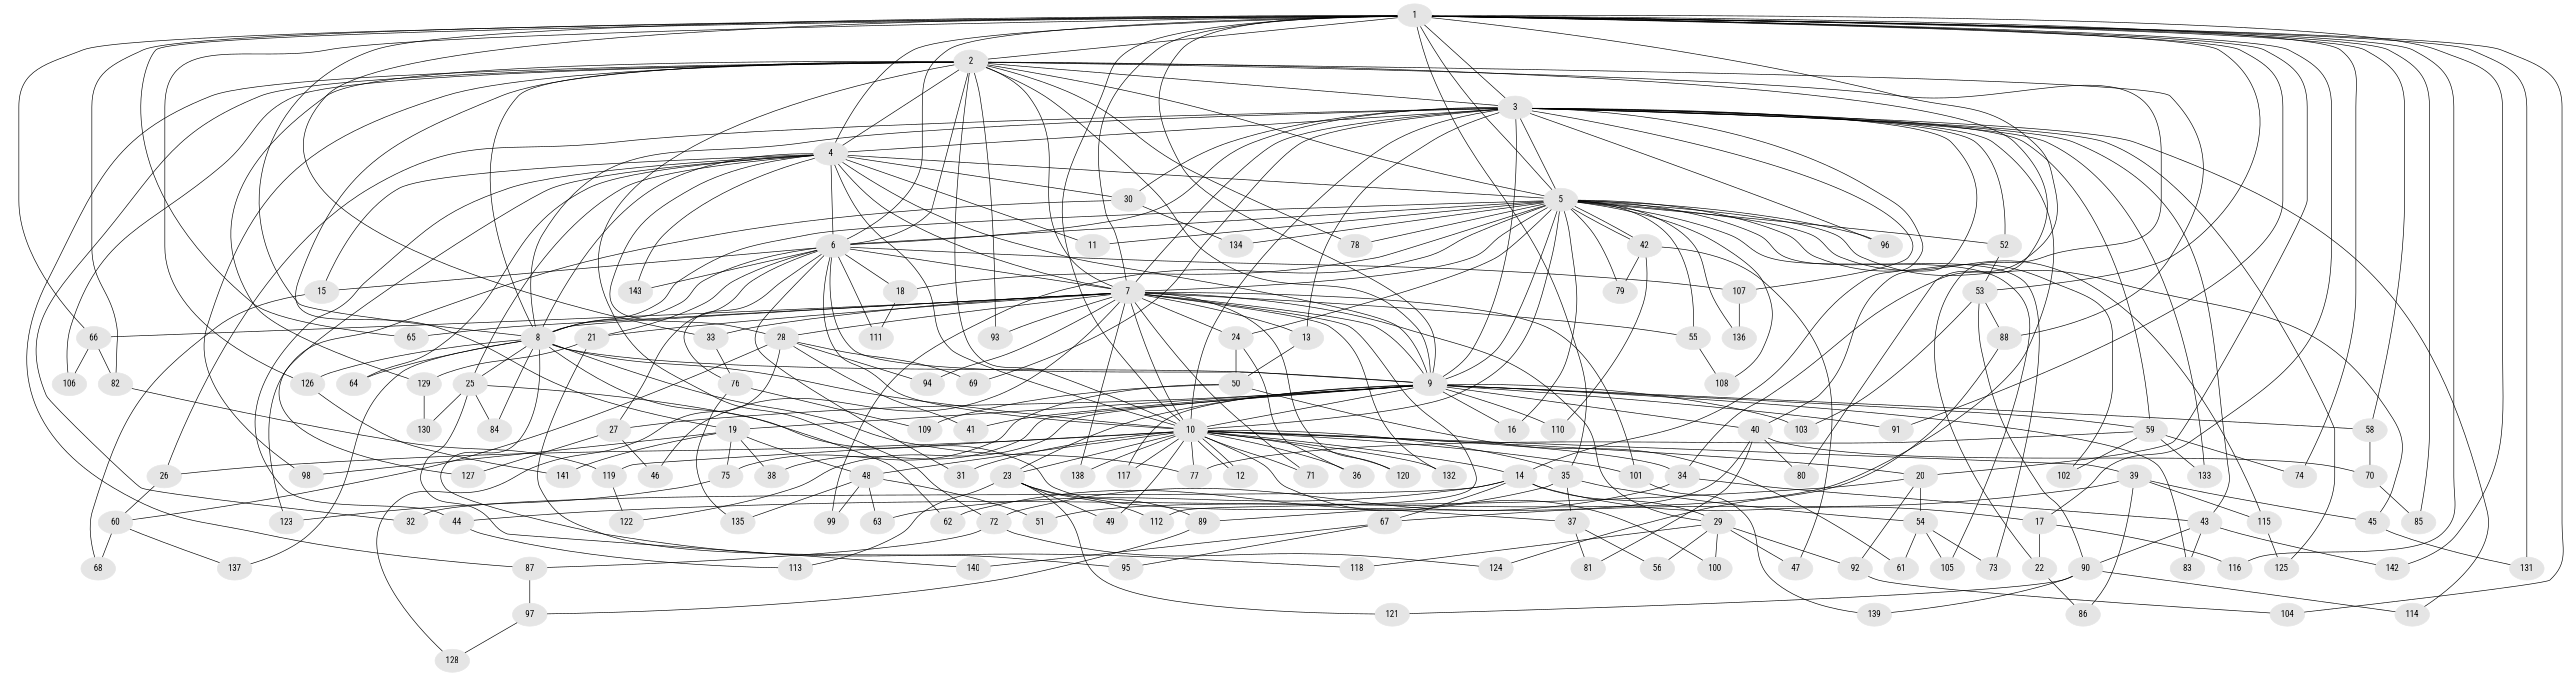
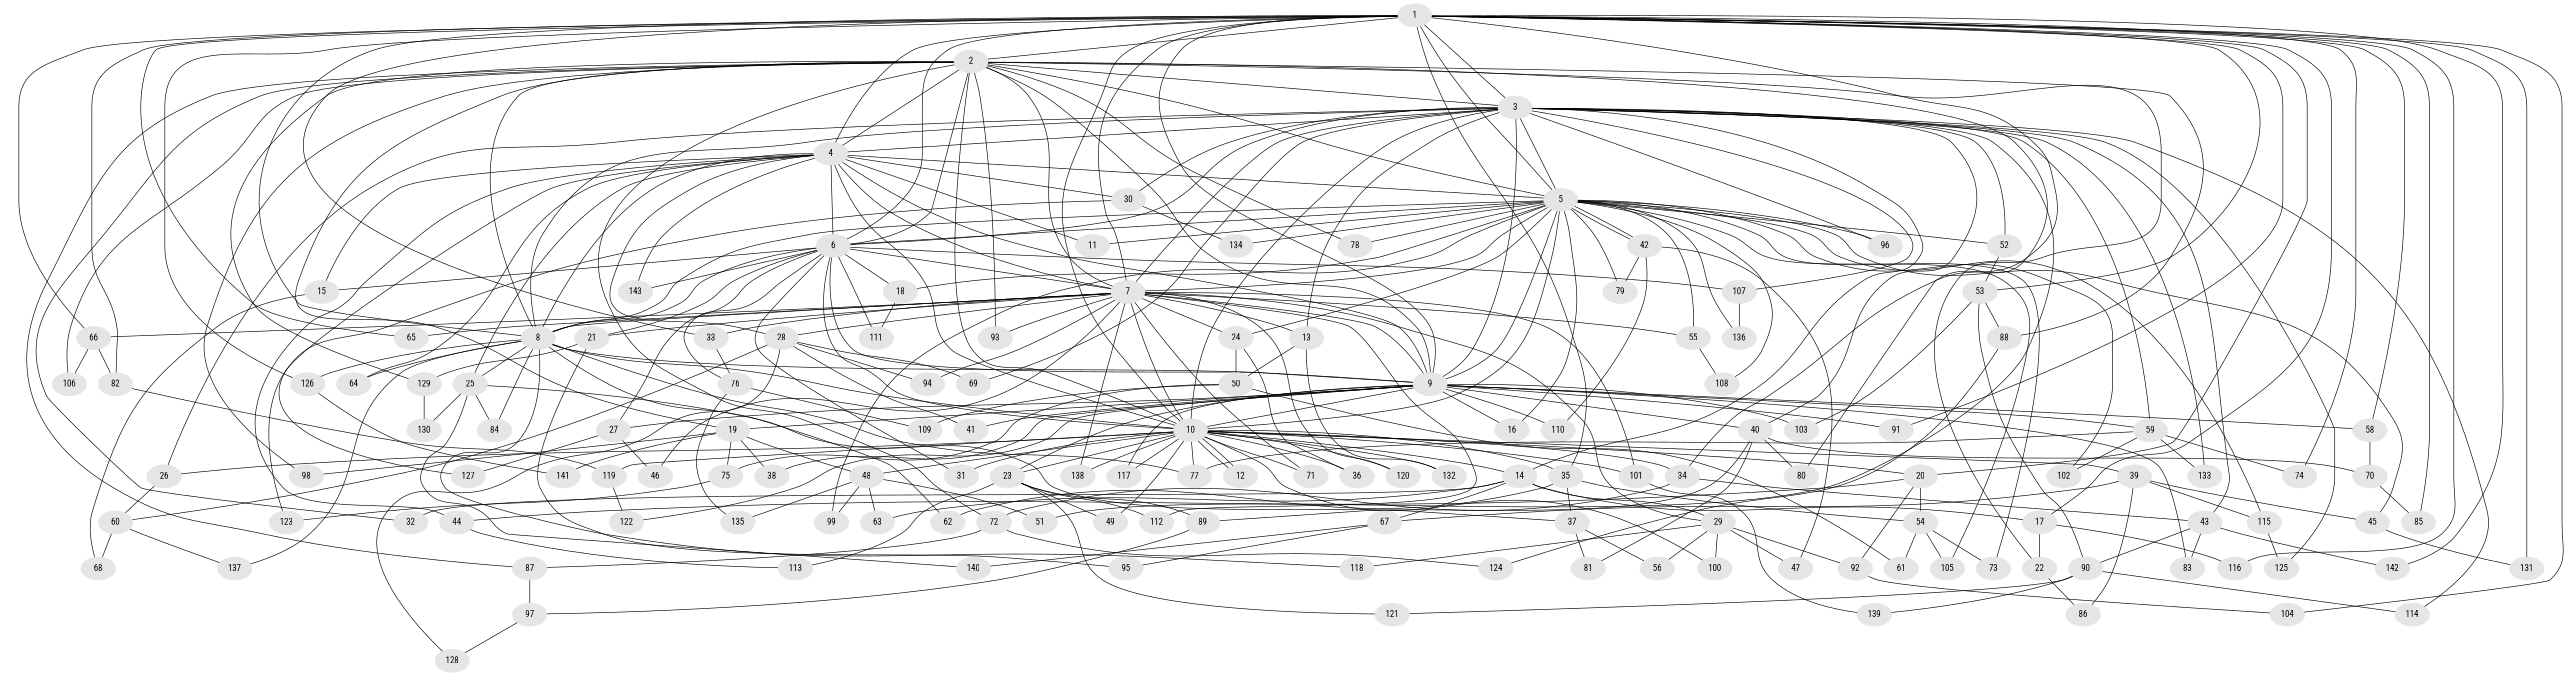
edge "7" -- "132": now "13" -- "132"
